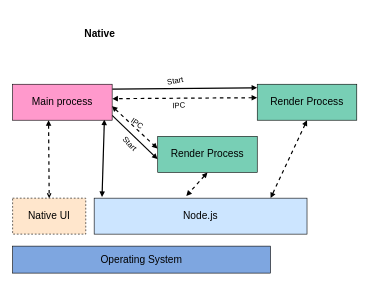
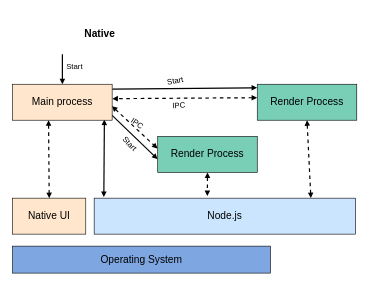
edge "Native" -> "Main process": added, label "Start"
node "Main process": fillcolor #ff99cc -> #ffe6cc
edge "Main process" -- "Native UI": arrowhead open -> block
node "Native UI": style dashed -> solid
node "Node.js": size 213x36 -> 262x36
